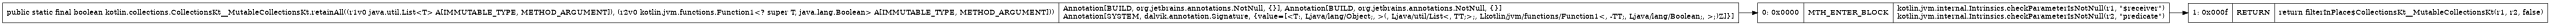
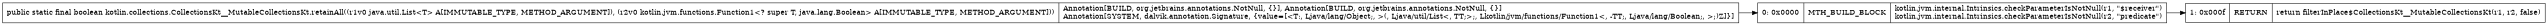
node "0: 0x0000": text "MTH_ENTER_BLOCK" -> "MTH_BUILD_BLOCK"
